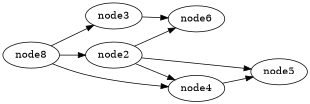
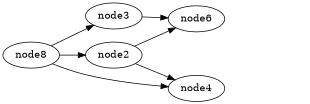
node "node5": removed
